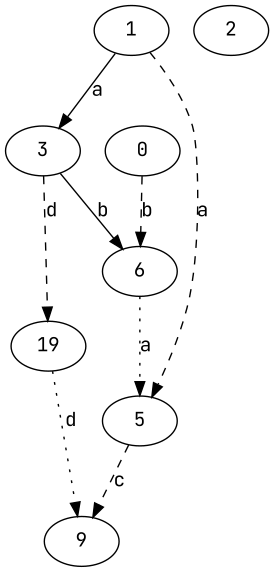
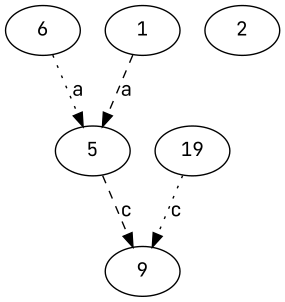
node "3": removed
node "0": removed
edge "19" -> "9": label "d" -> "c"
